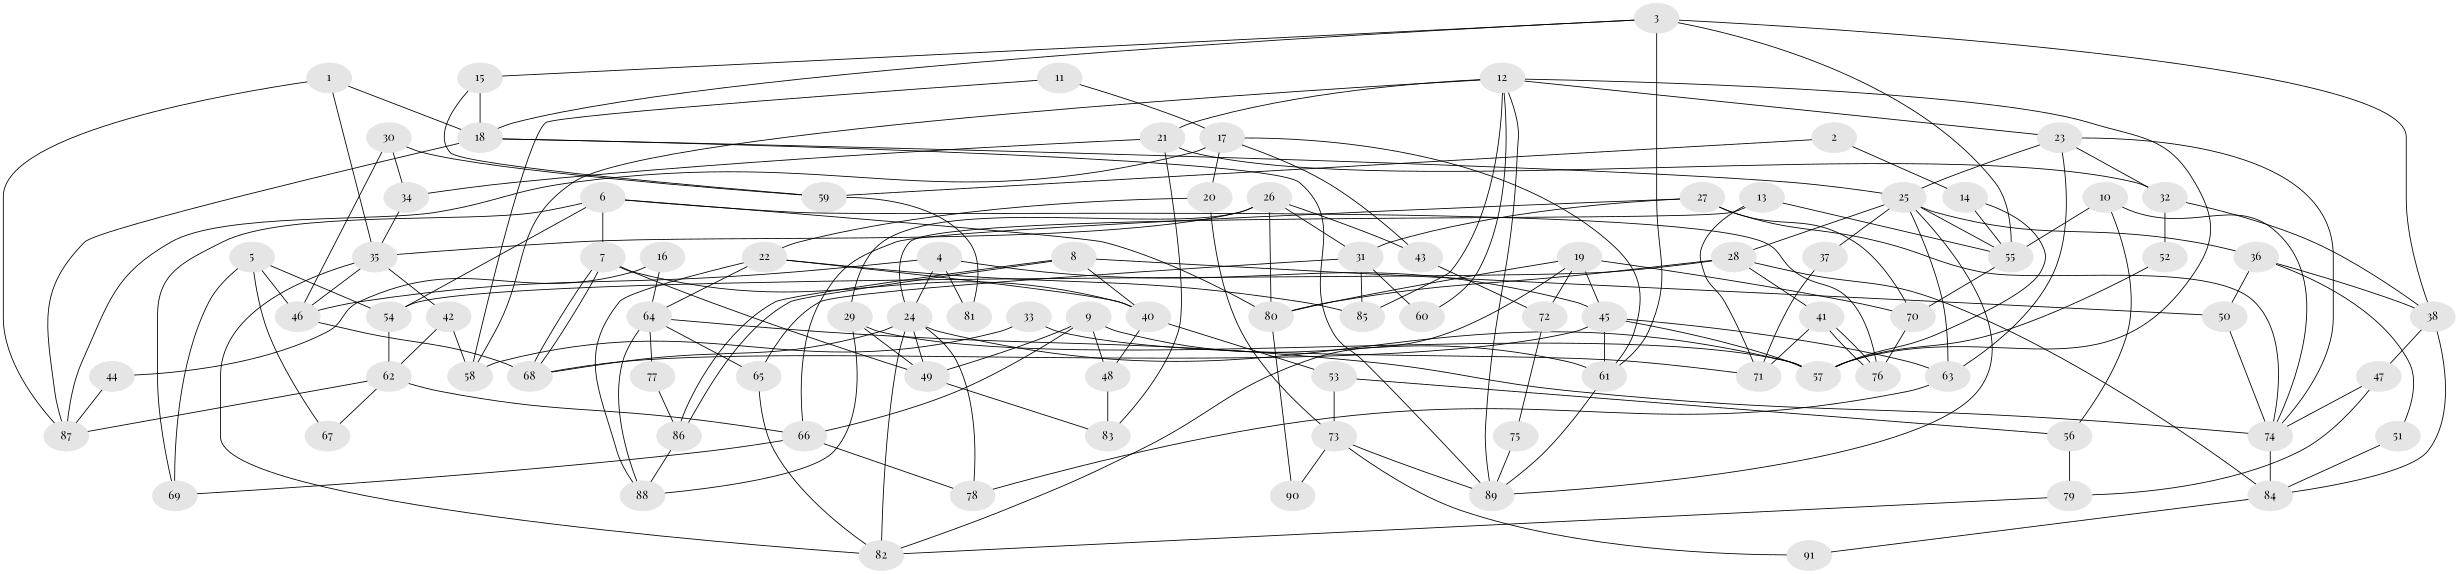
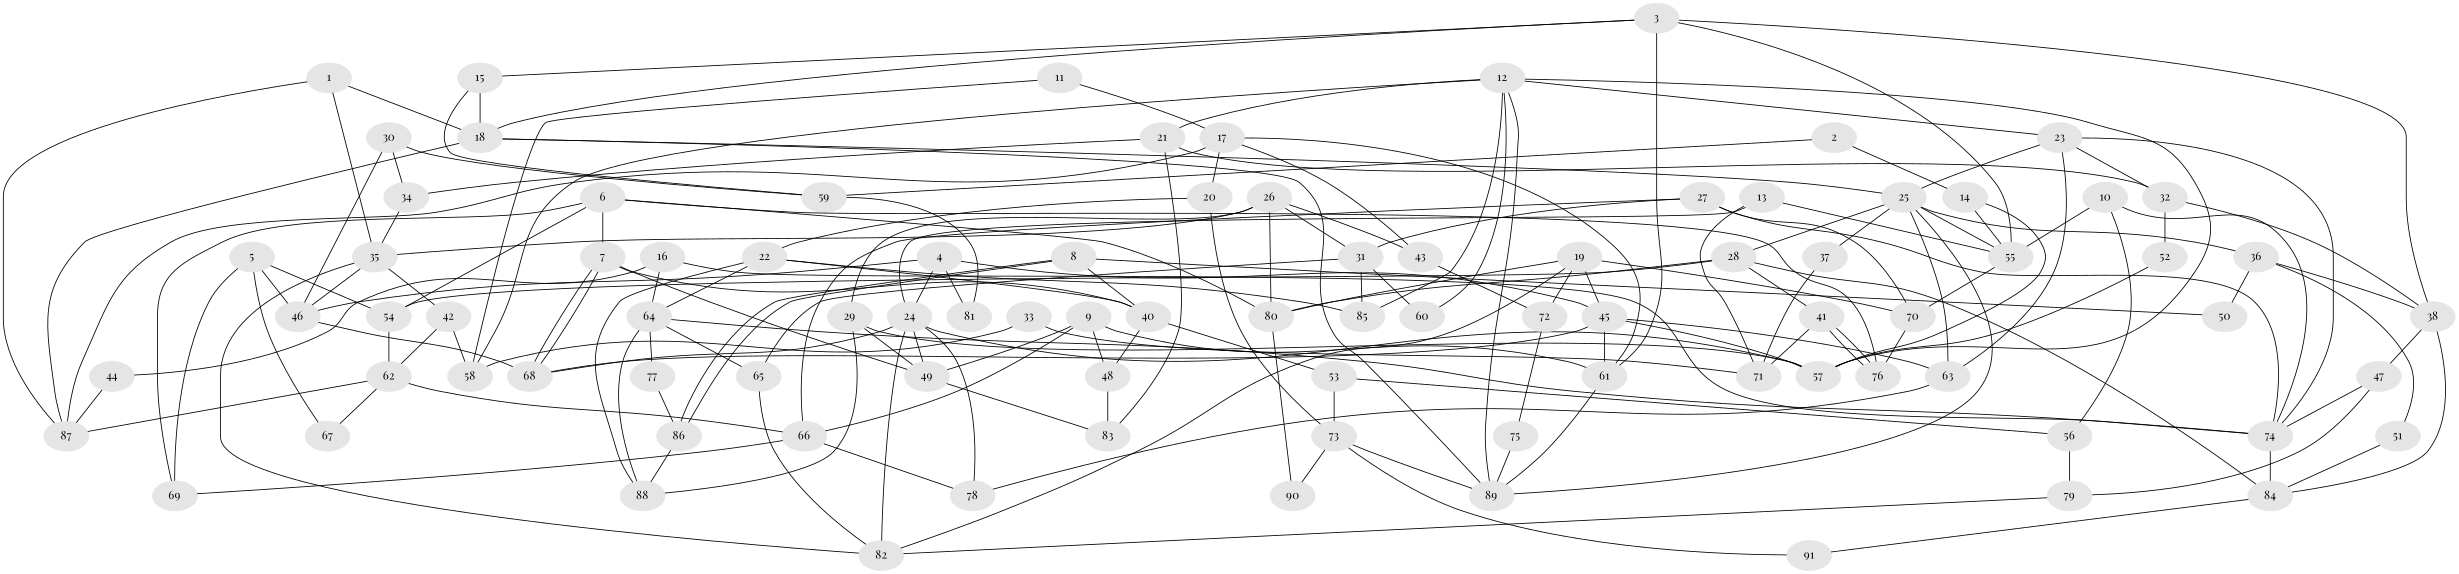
edge "50" -- "74": now "16" -- "74"
